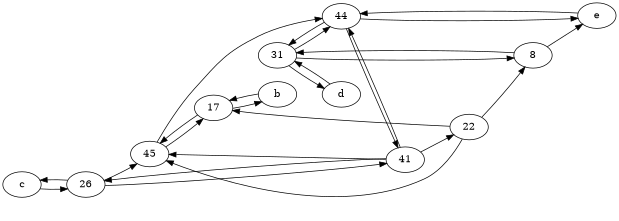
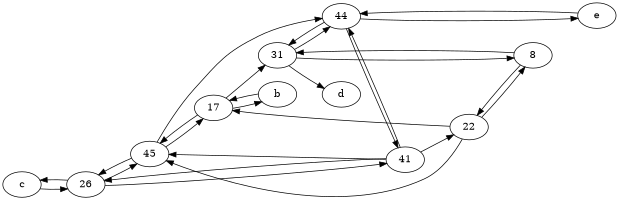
edge "8" -> "e": now "8" -> "22"
edge "d" -> "31": now "17" -> "31"
edge "45" -> "26": added
